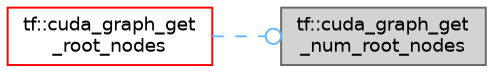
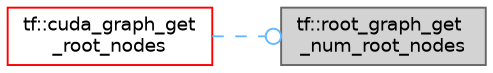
node "tf::cuda_graph_get _num_root_nodes": label "tf::cuda_graph_get _num_root_nodes" -> "tf::root_graph_get _num_root_nodes"
